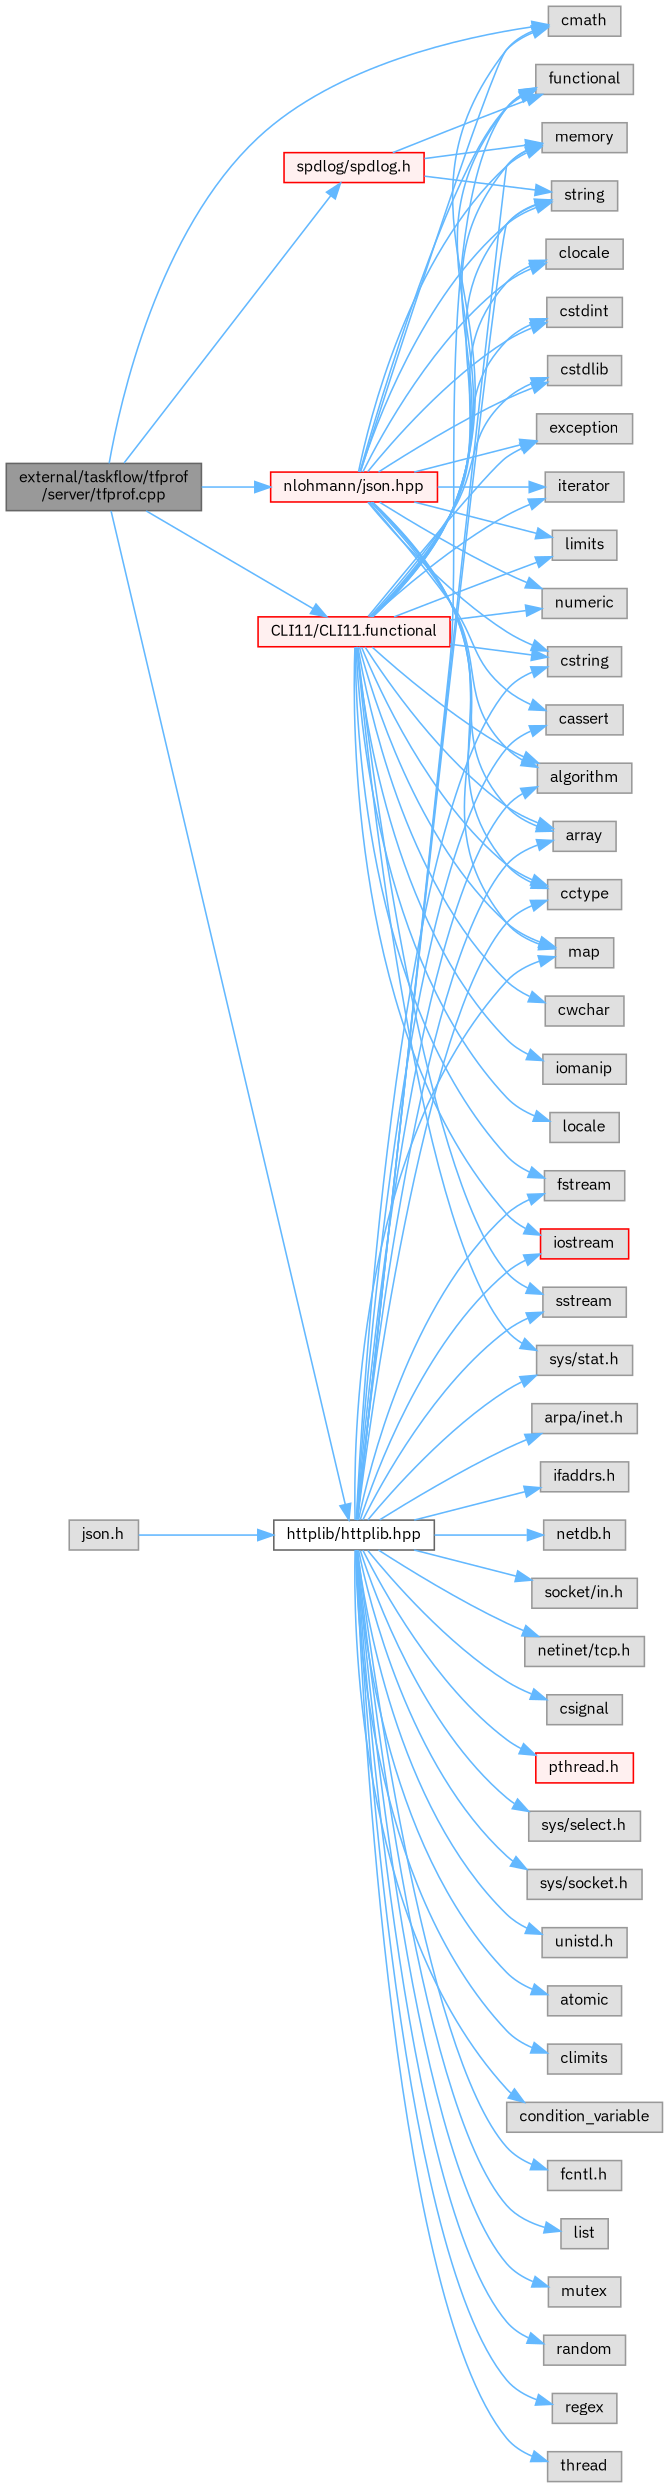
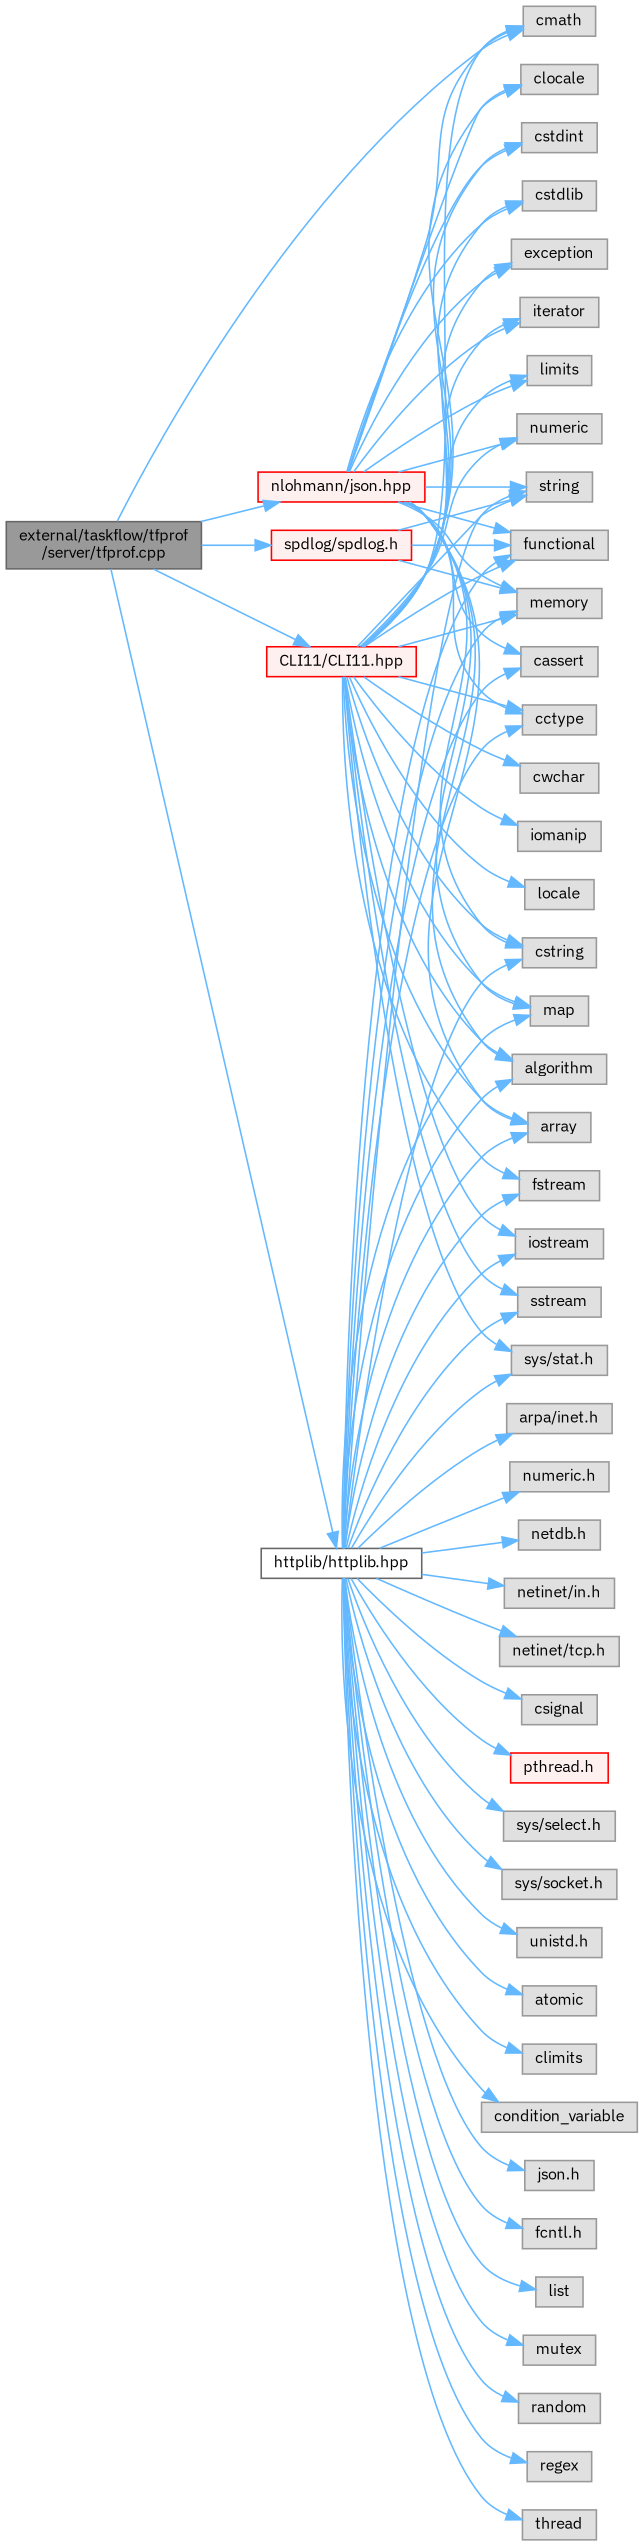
node "CLI11/CLI11.functional": label "CLI11/CLI11.functional" -> "CLI11/CLI11.hpp"
node "iostream": color red -> grey60
node "ifaddrs.h": label "ifaddrs.h" -> "numeric.h"
edge "json.h" -> "httplib/httplib.hpp": reversed
node "socket/in.h": label "socket/in.h" -> "netinet/in.h"
